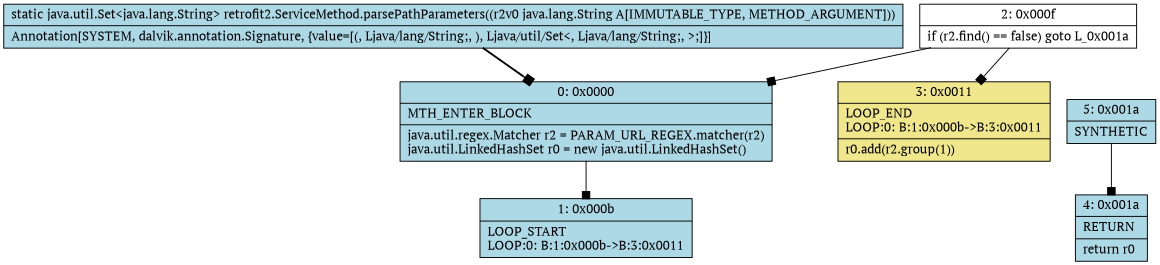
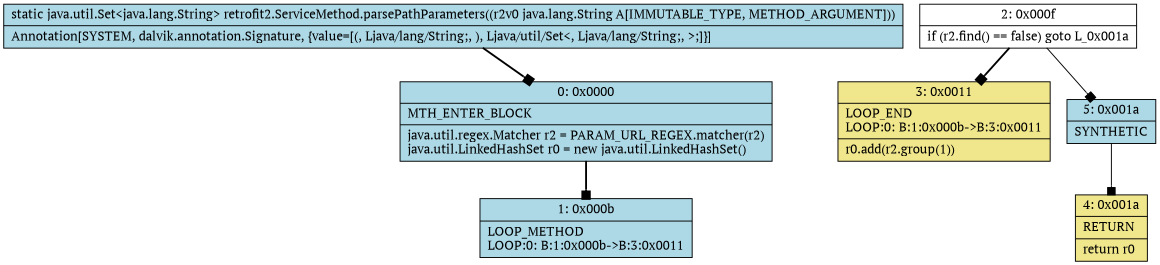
edge "2: 0x000f" -> "3: 0x0011": style solid -> bold
edge "2: 0x000f" -> "0: 0x0000": now "2: 0x000f" -> "5: 0x001a"
edge "0: 0x0000" -> "1: 0x000b": style solid -> bold
node "4: 0x001a": fillcolor lightblue -> khaki
node "1: 0x000b": text "LOOP_START" -> "LOOP_METHOD"
